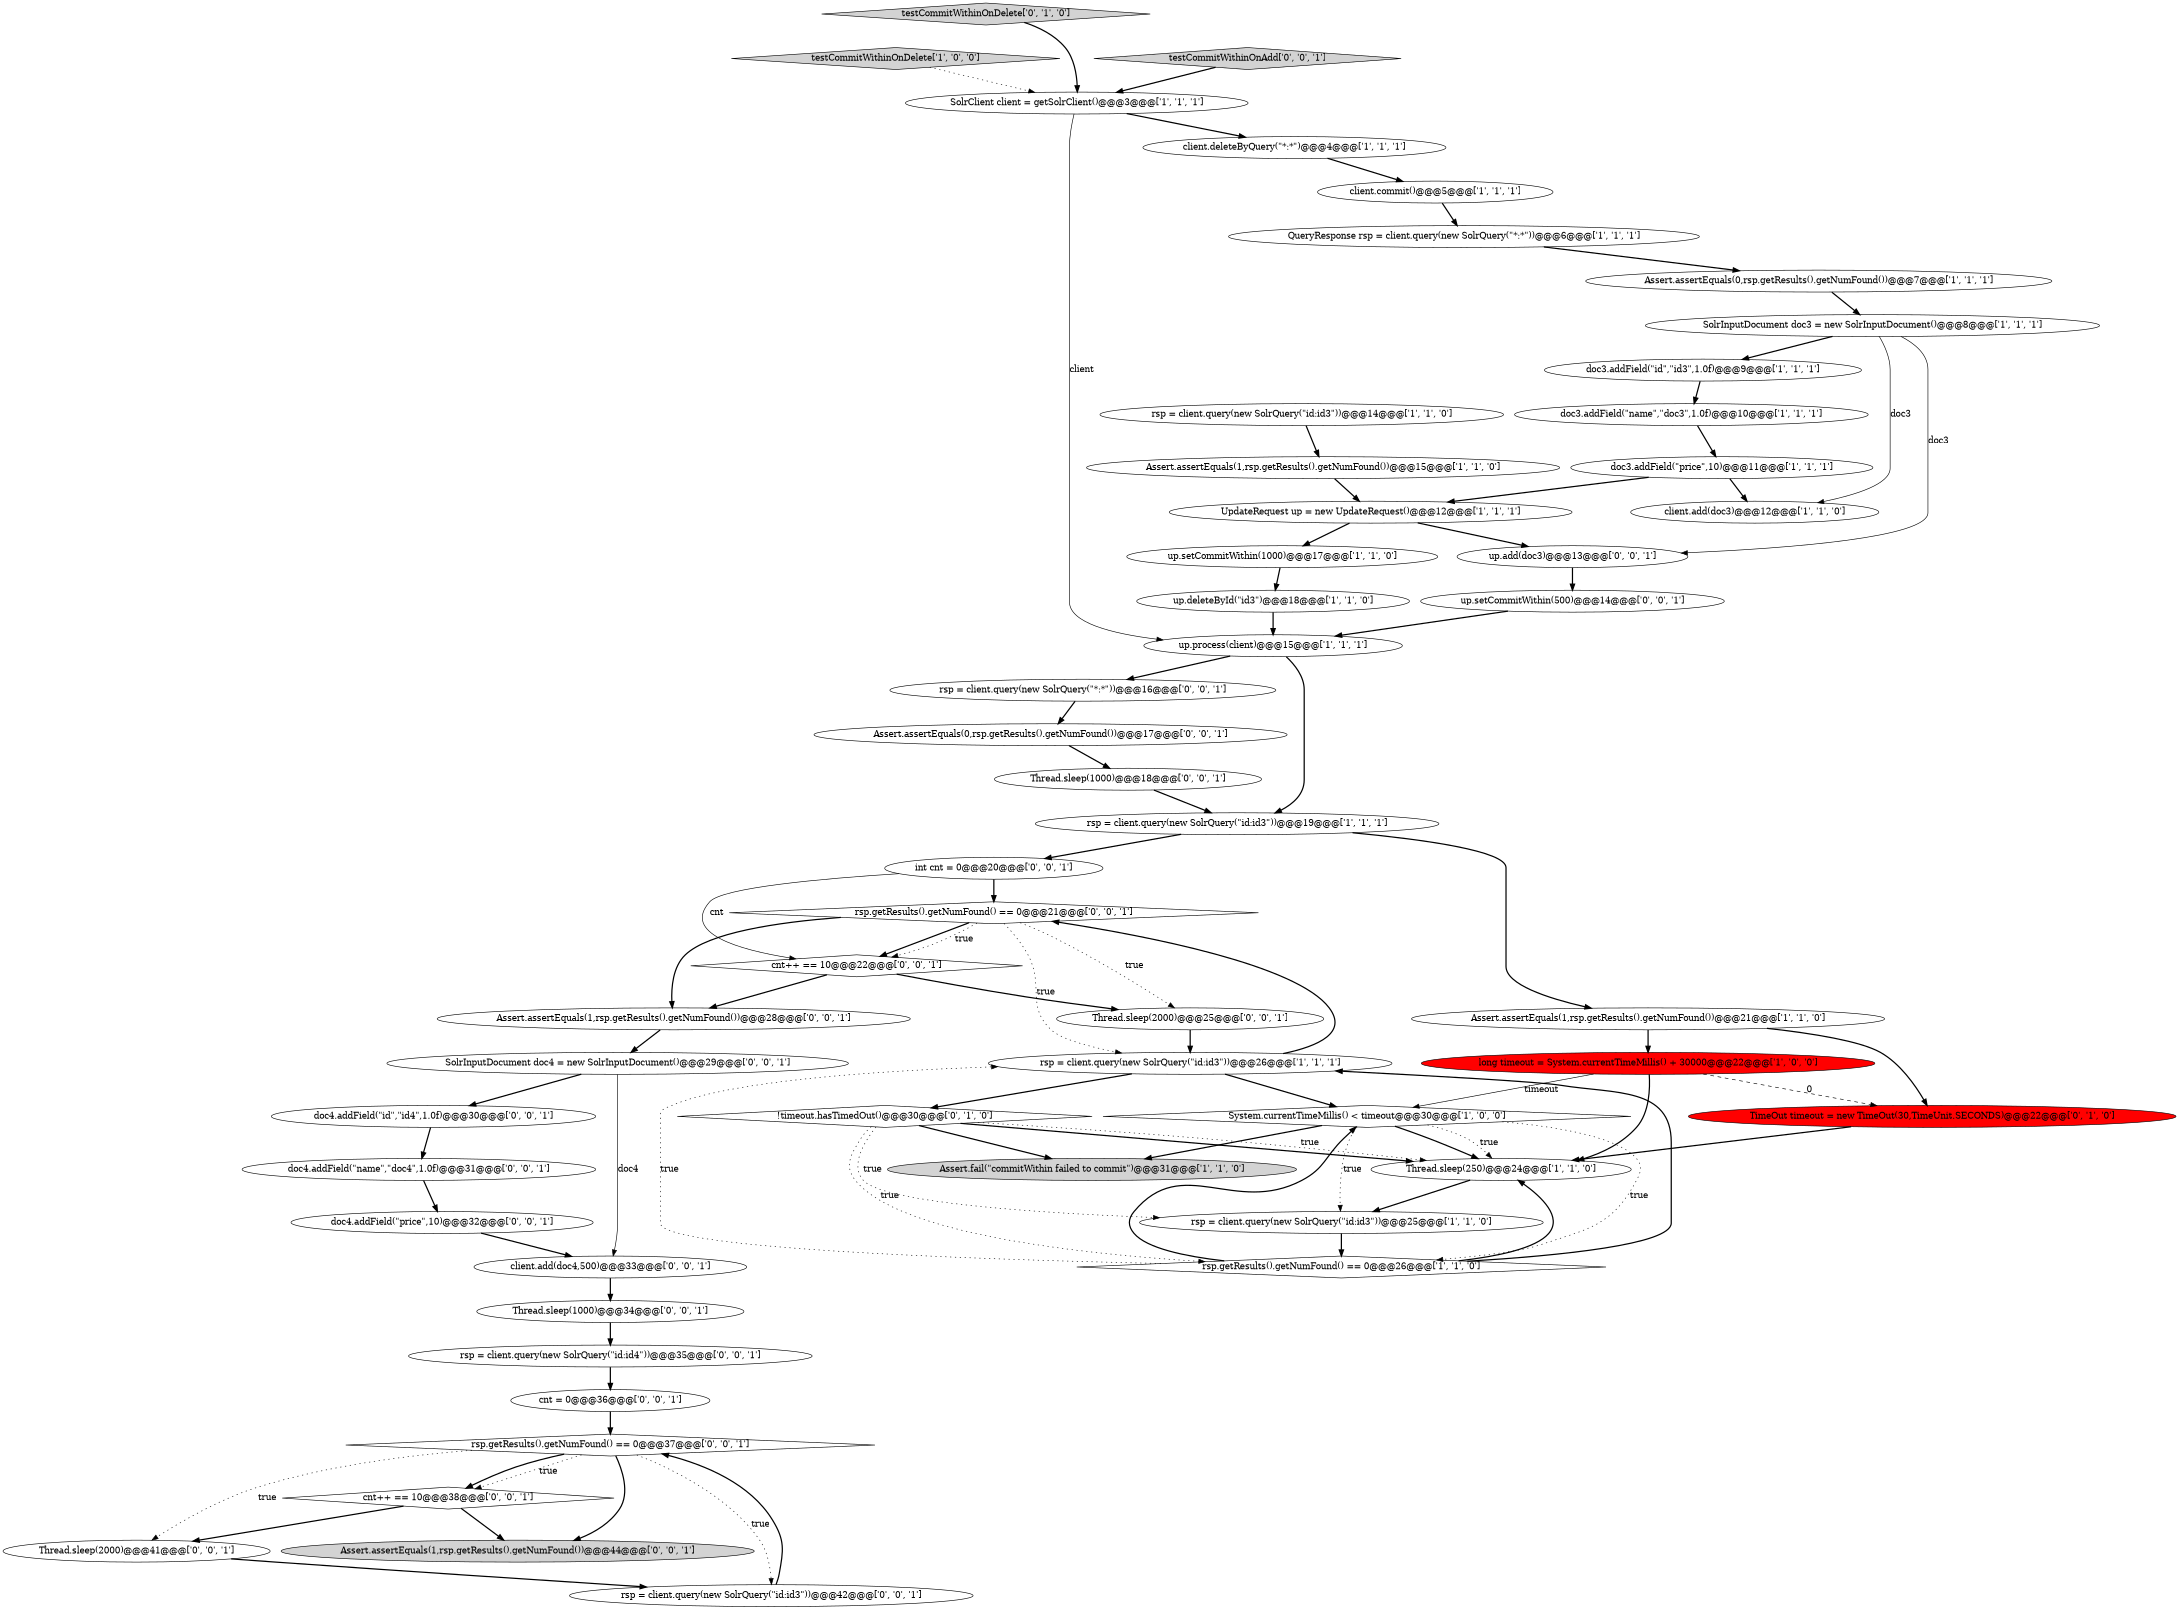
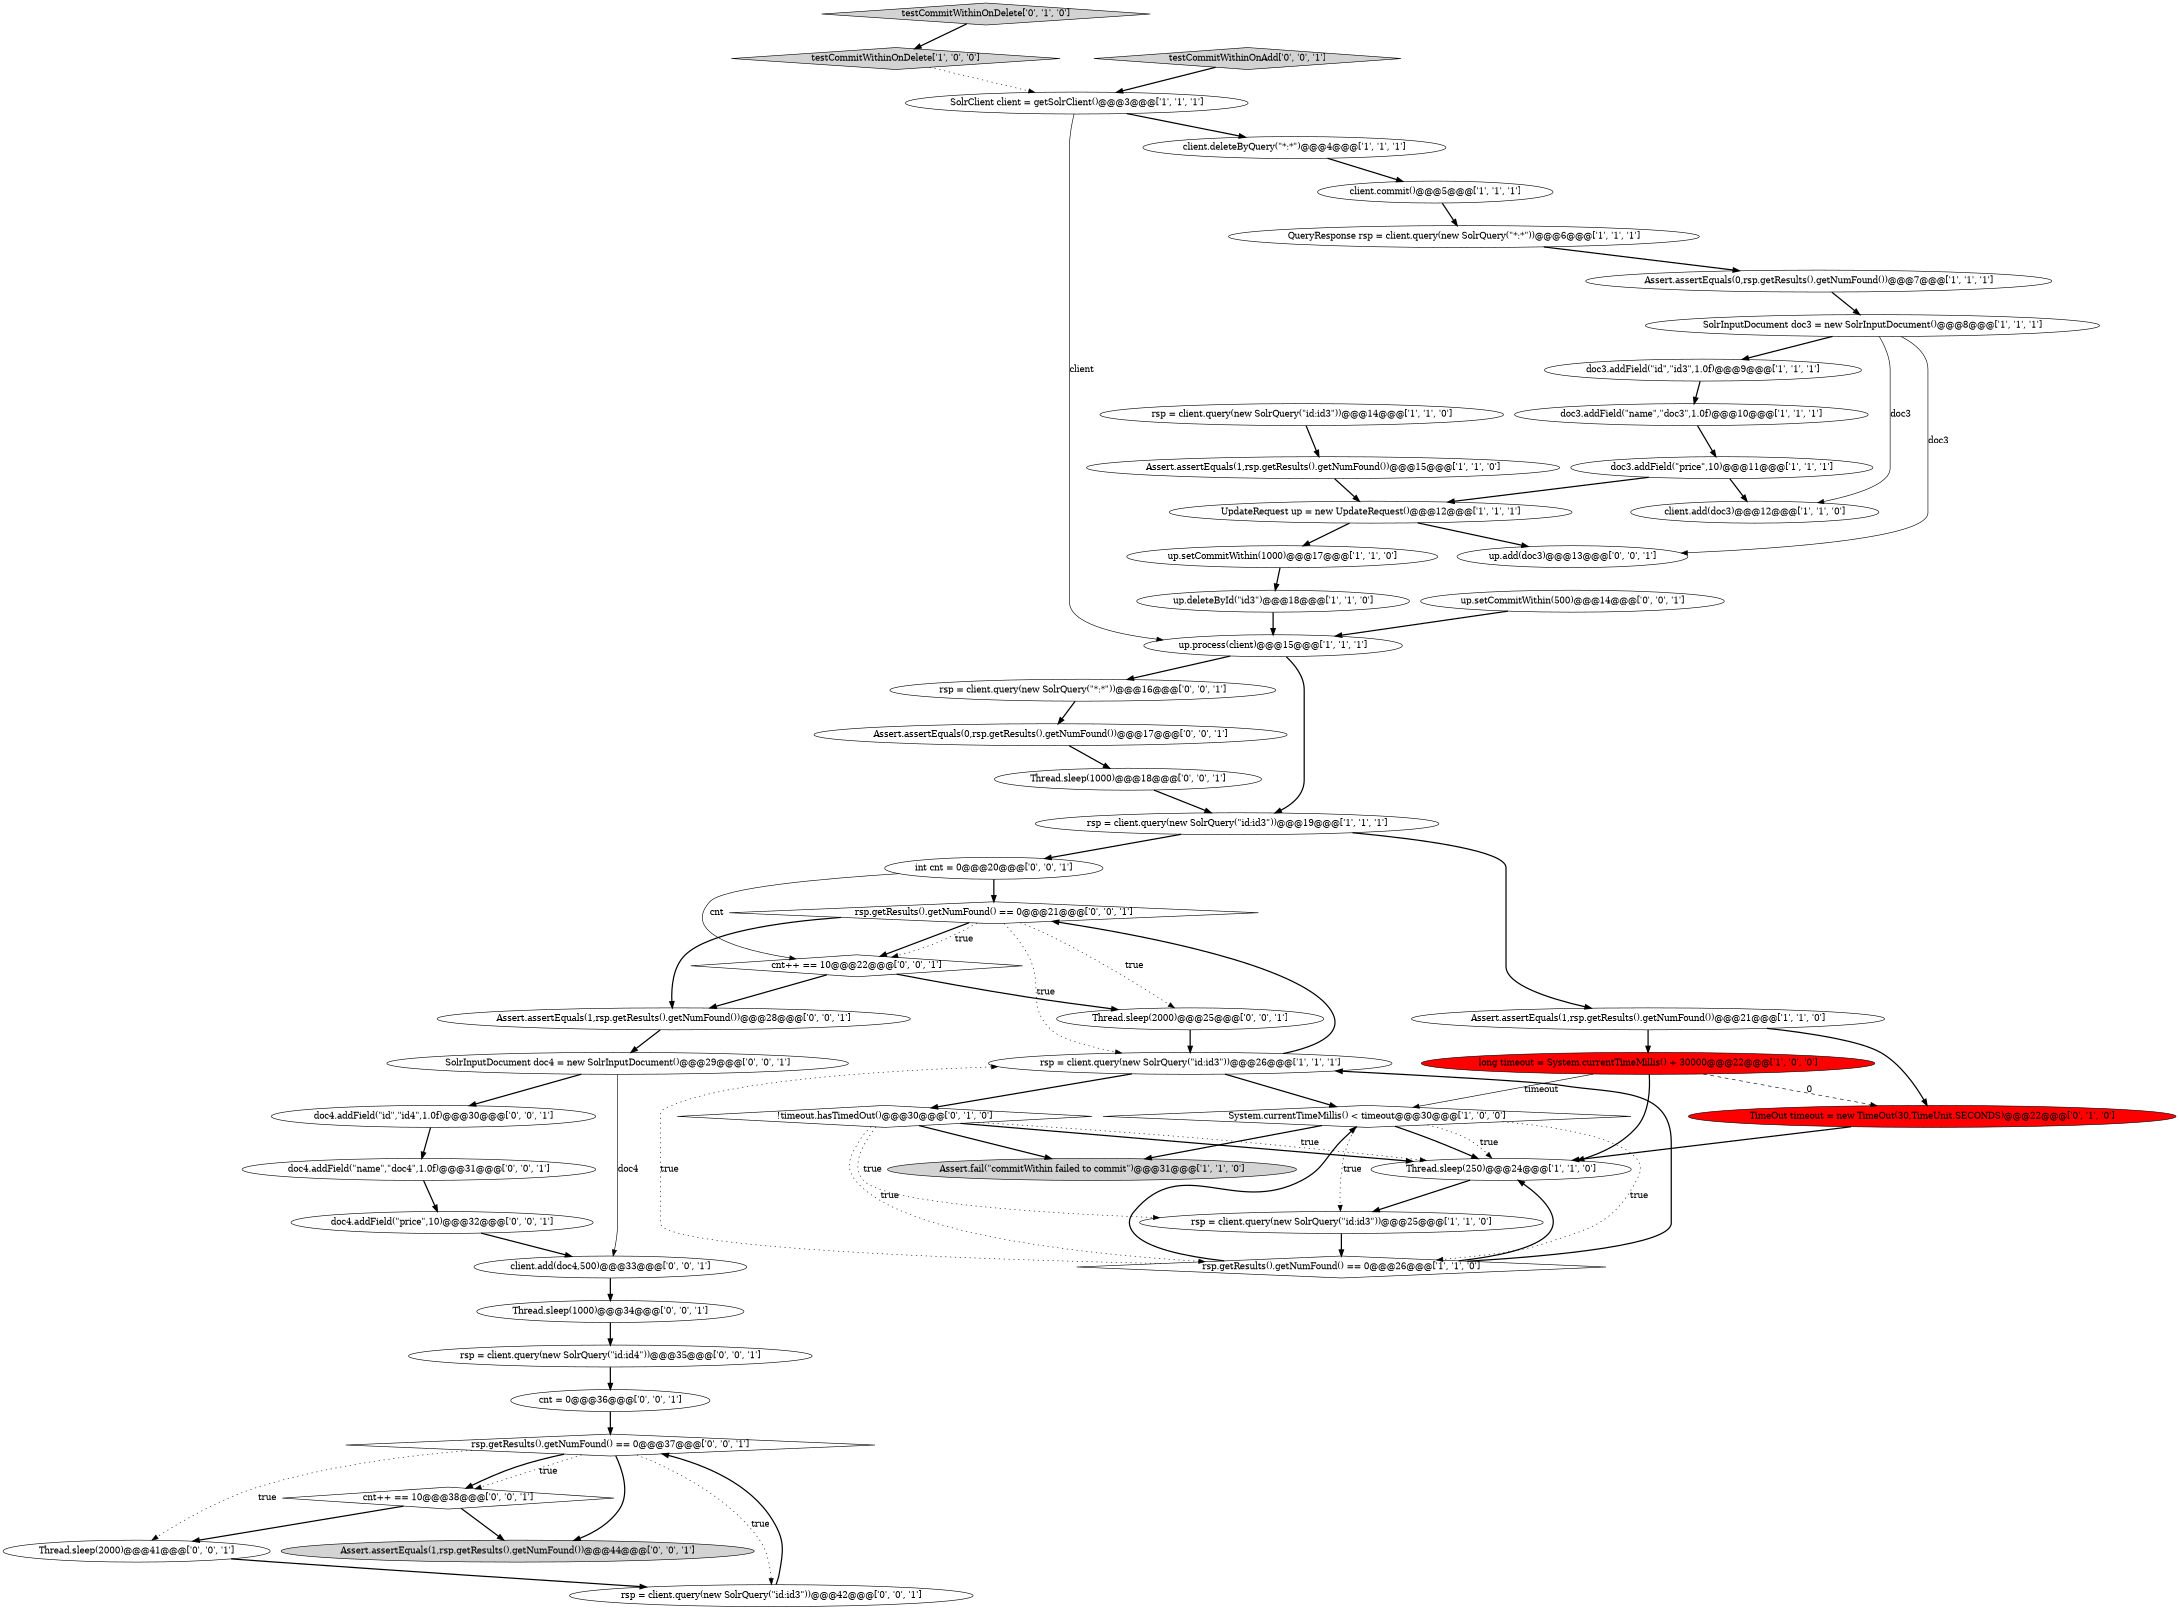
edge "testCommitWithinOnDelete['0', '1', '0']" -> "SolrClient client = getSolrClient()@@@3@@@['1', '1', '1']": now "testCommitWithinOnDelete['0', '1', '0']" -> "testCommitWithinOnDelete['1', '0', '0']"
edge "up.add(doc3)@@@13@@@['0', '0', '1']" -> "up.setCommitWithin(500)@@@14@@@['0', '0', '1']": removed
